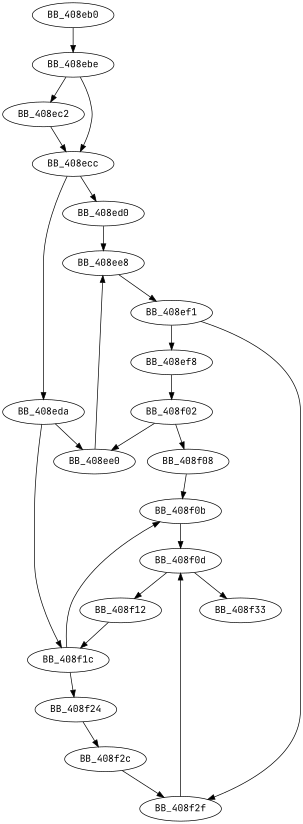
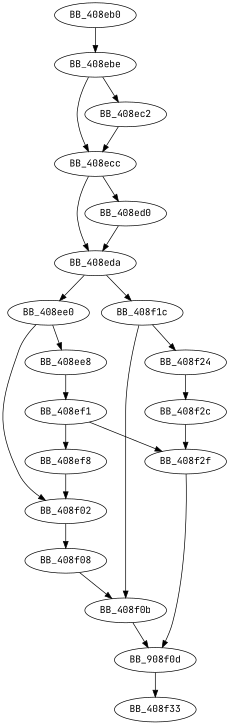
edge "BB_408ed0" -> "BB_408ee8": now "BB_408ed0" -> "BB_408eda"
edge "BB_408f02" -> "BB_408ee0": reversed
node "BB_408f0d": label "BB_408f0d" -> "BB_908f0d"
node "BB_408f12": removed
